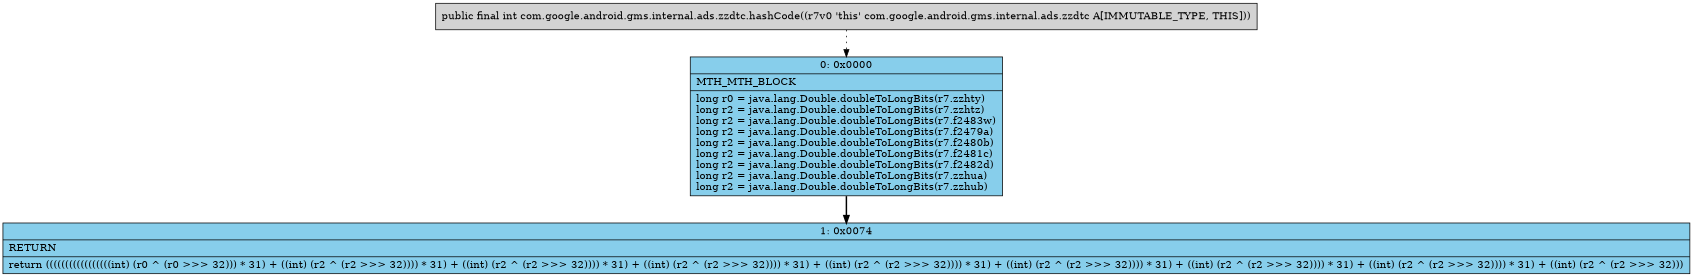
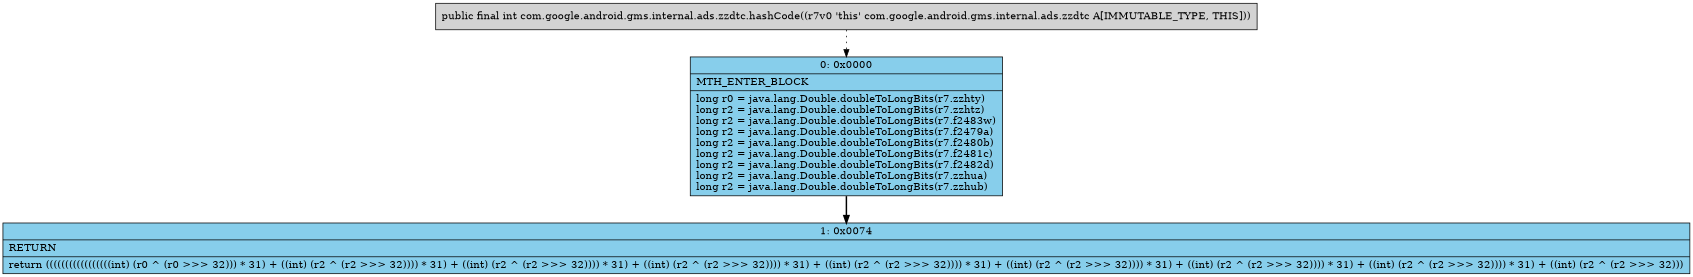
node "0: 0x0000": text "MTH_MTH_BLOCK" -> "MTH_ENTER_BLOCK"
